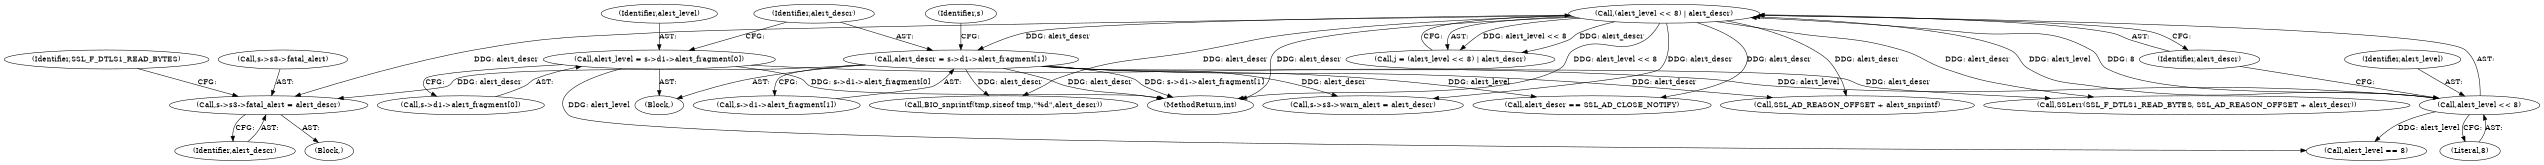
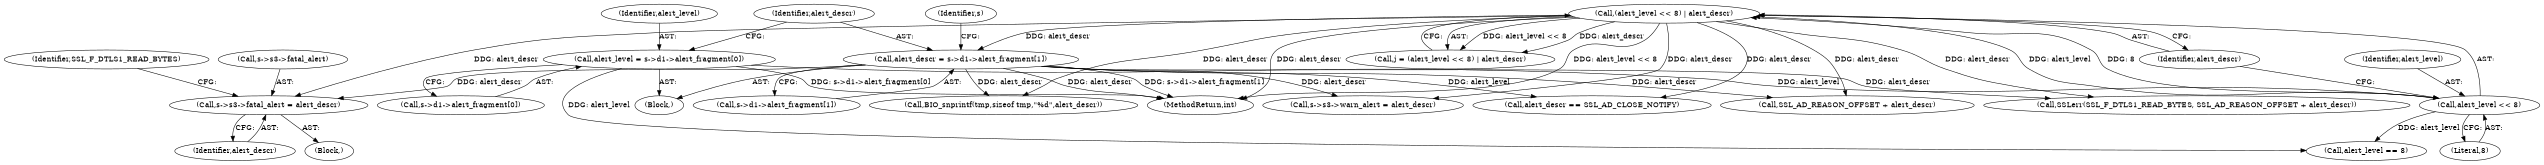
node "(Call,SSL_AD_REASON_OFFSET + alert_snprintf)": label "(Call,SSL_AD_REASON_OFFSET + alert_snprintf)" -> "(Call,SSL_AD_REASON_OFFSET + alert_descr)"
